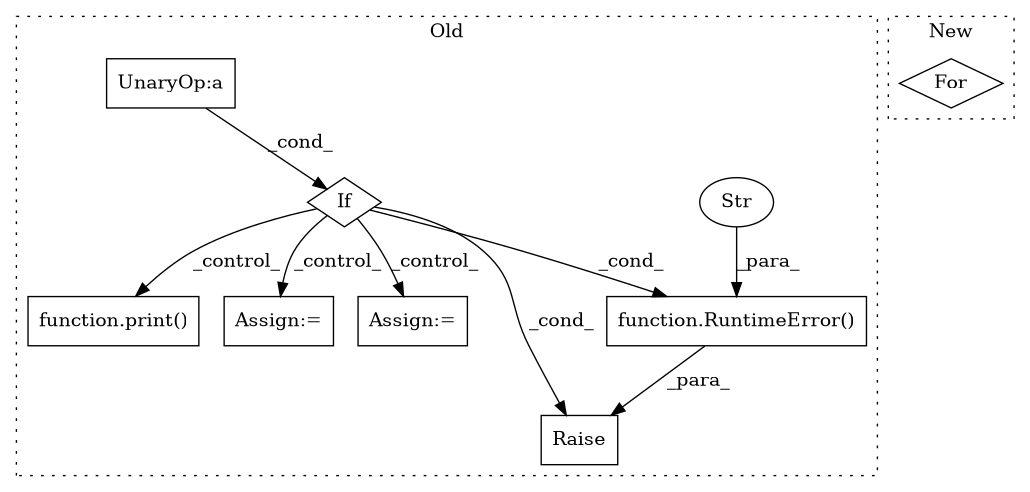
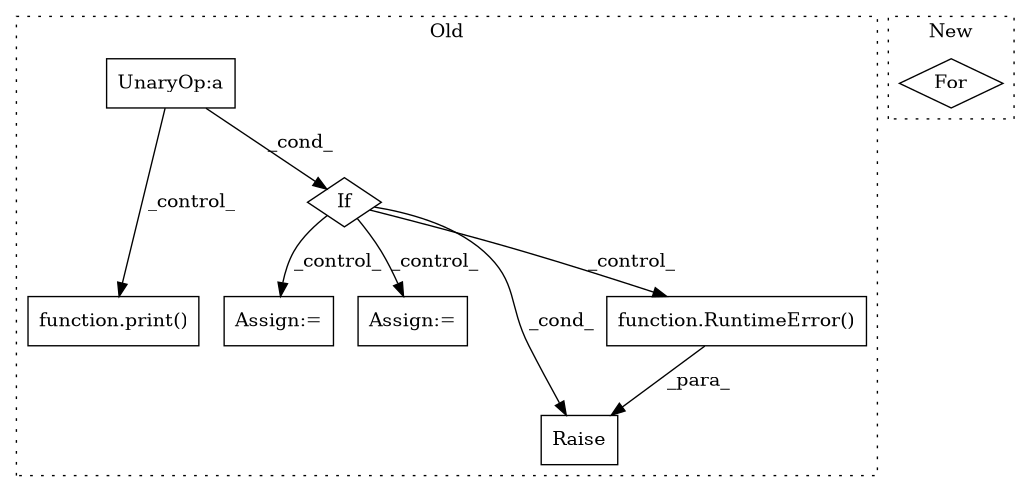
node "Str": removed
edge "If" -> "function.print()": now "UnaryOp:a" -> "function.print()"
edge "If" -> "function.RuntimeError()": label "_cond_" -> "_control_"
